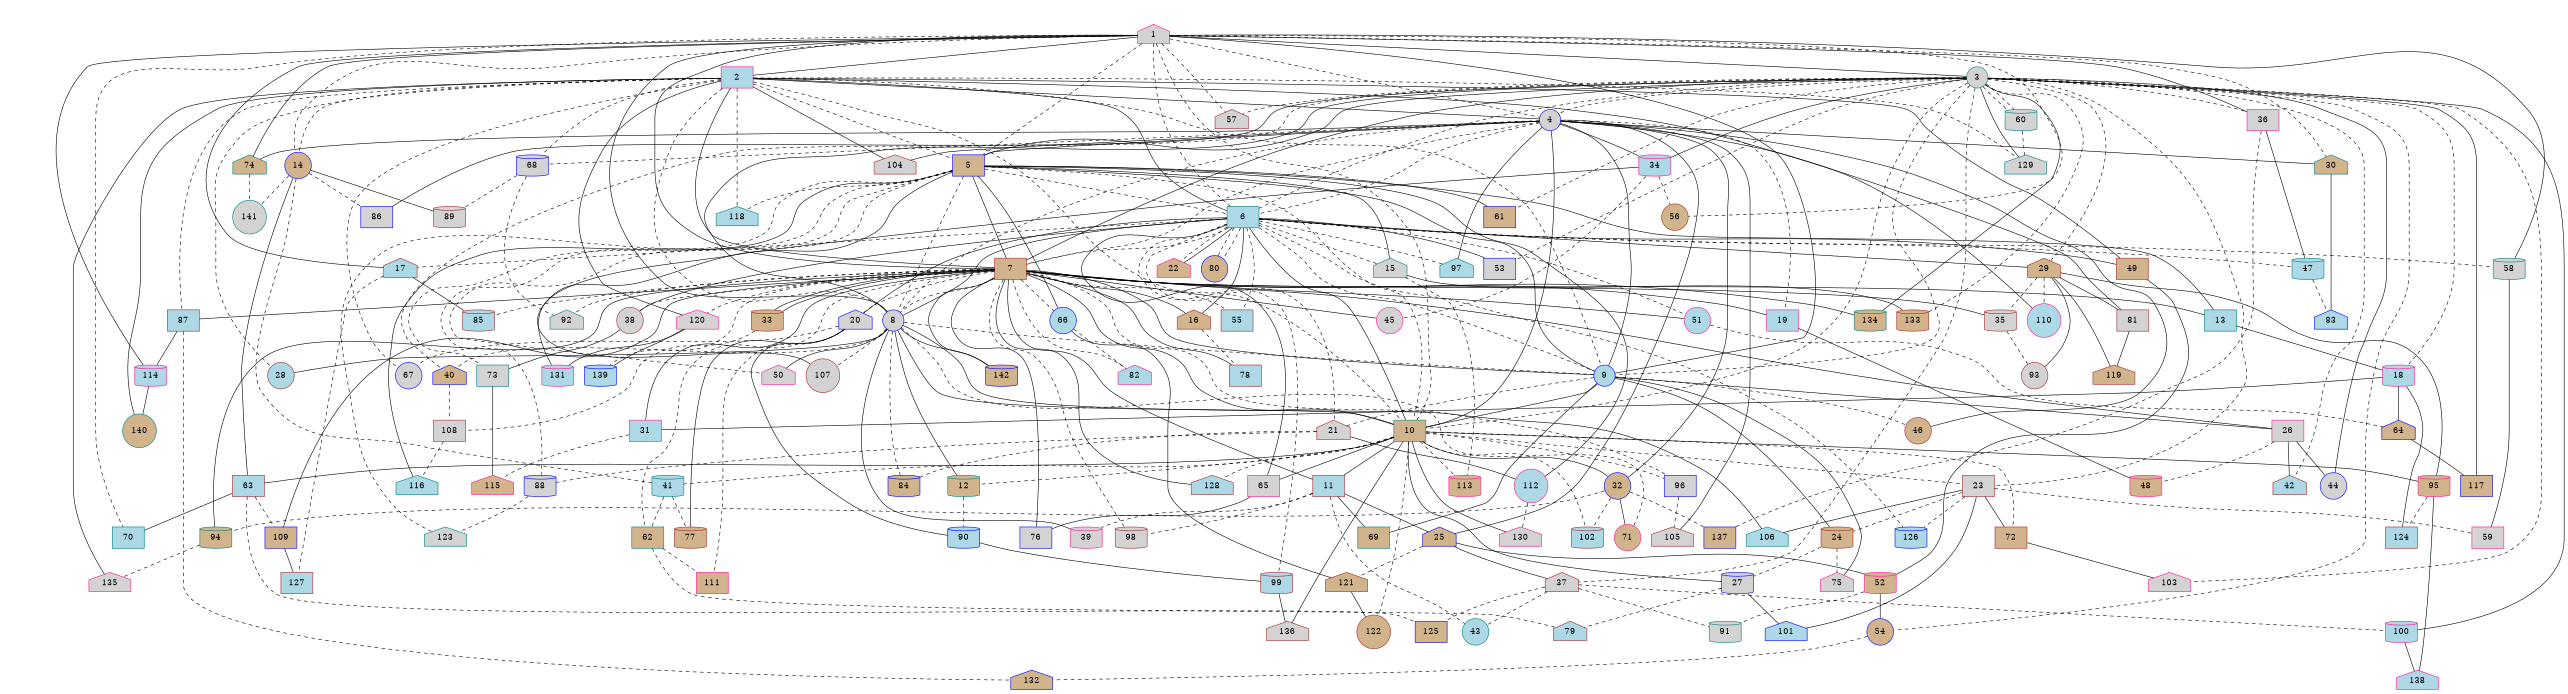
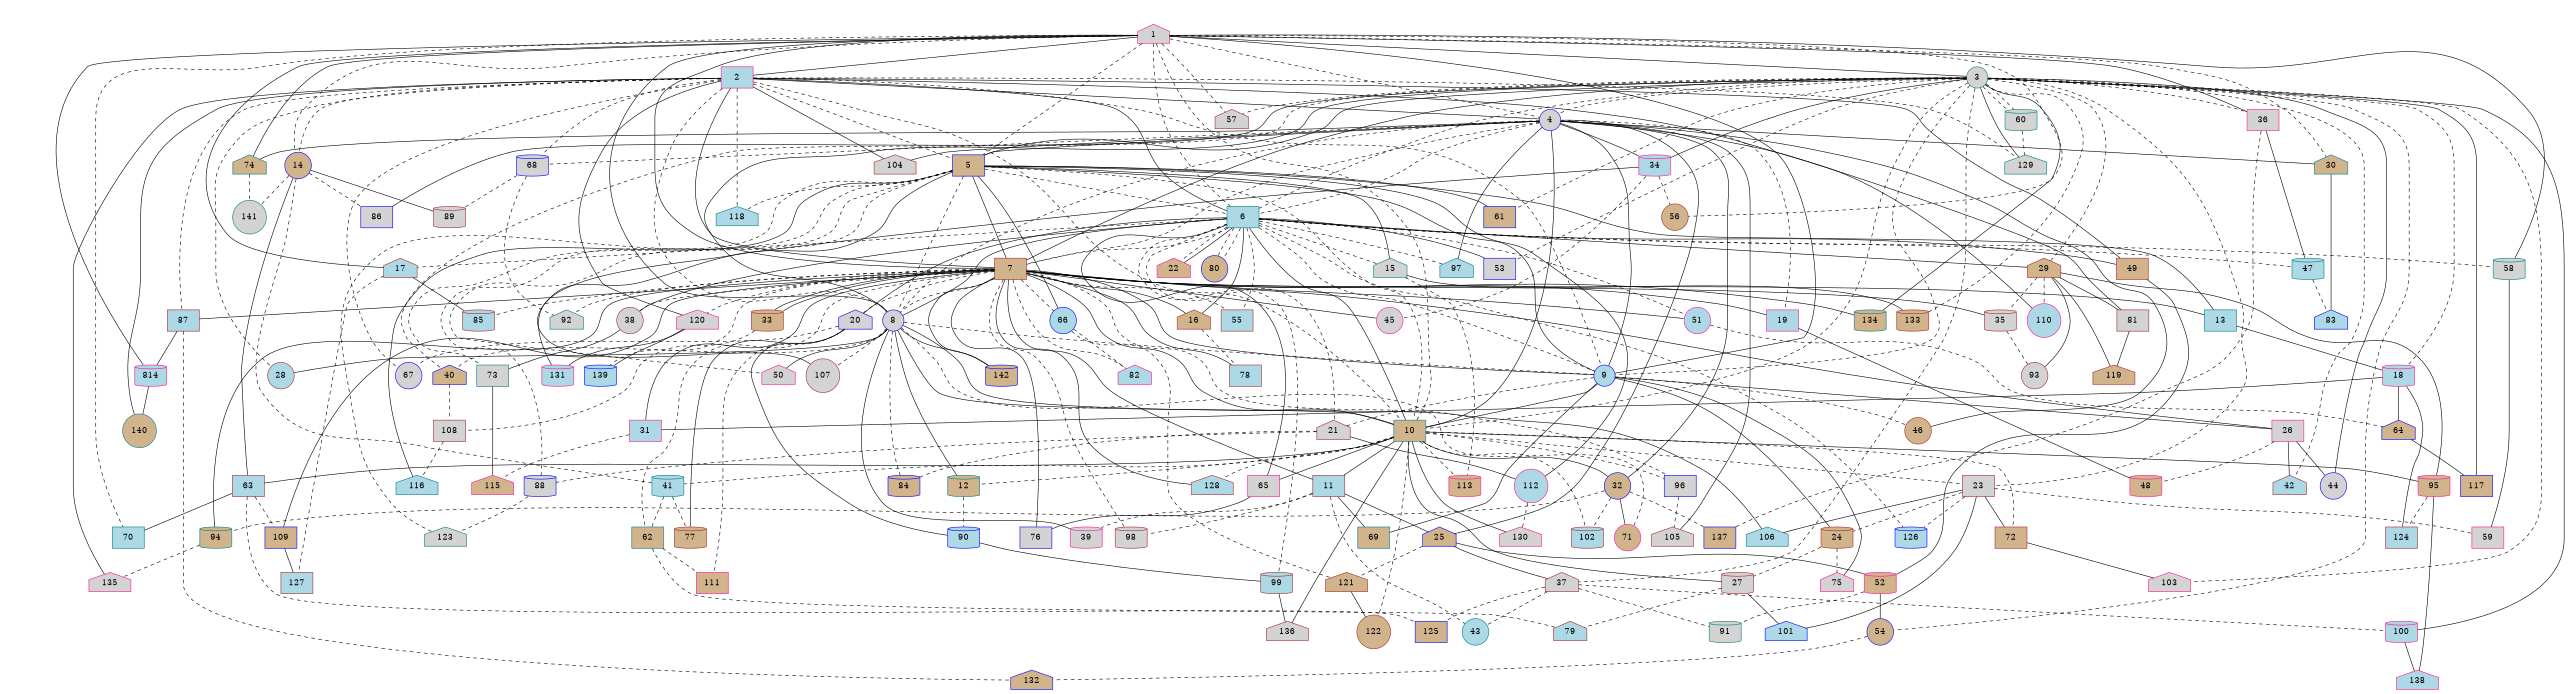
node "114": label "114" -> "814"
edge "66" -- "121": style solid -> dashed
node "27": color blue -> brown
